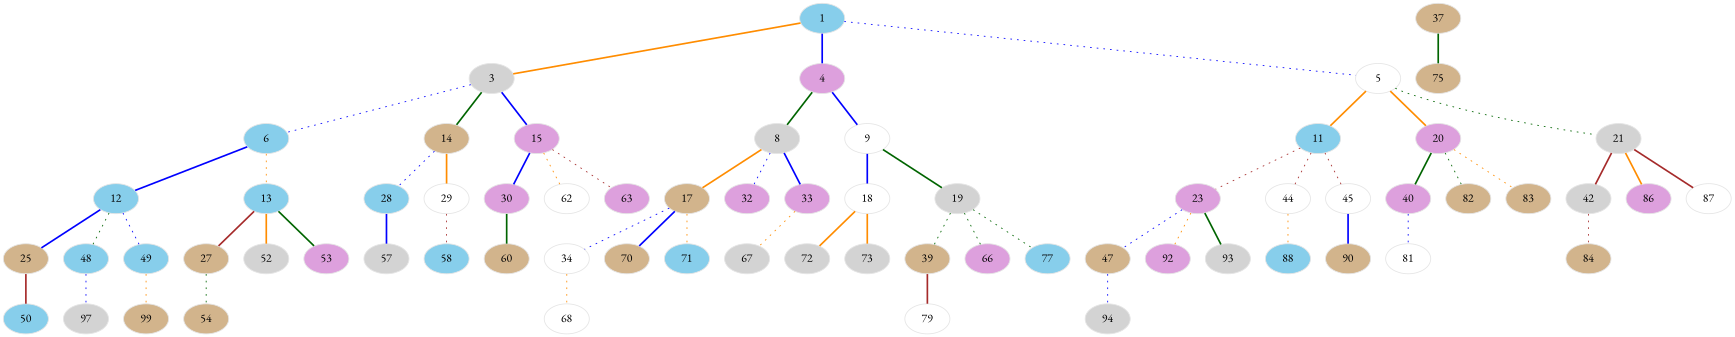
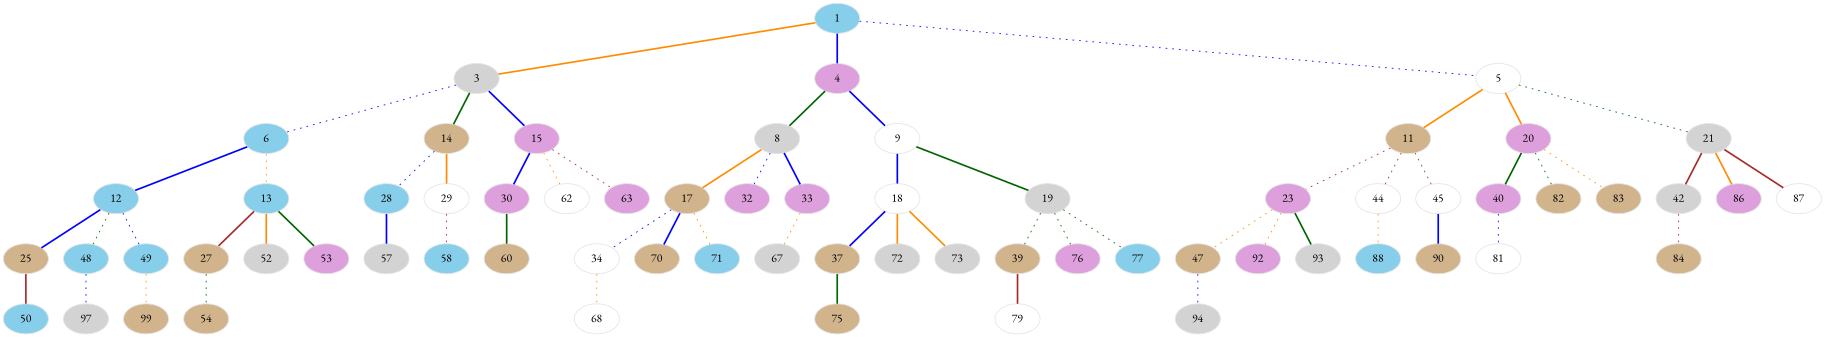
node "11": fillcolor skyblue -> tan
edge "18" -- "37": added
edge "23" -- "47": color blue -> darkorange
node "66": label "66" -> "76"
